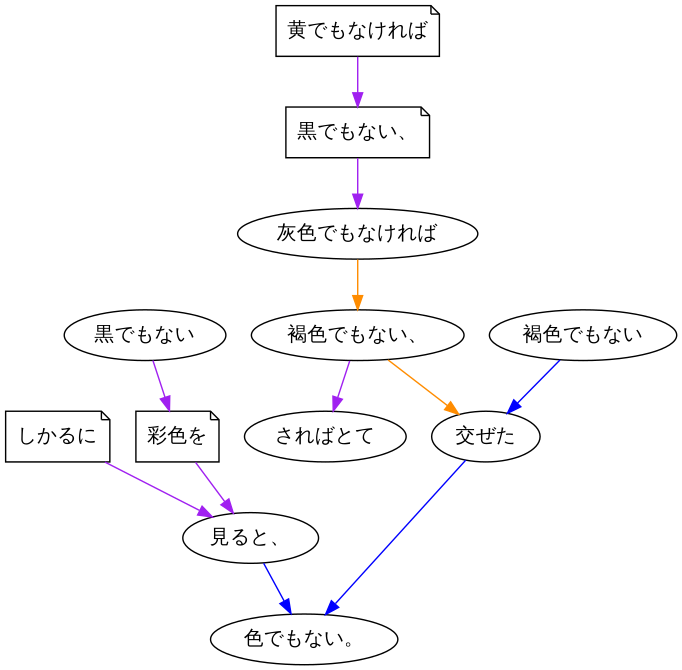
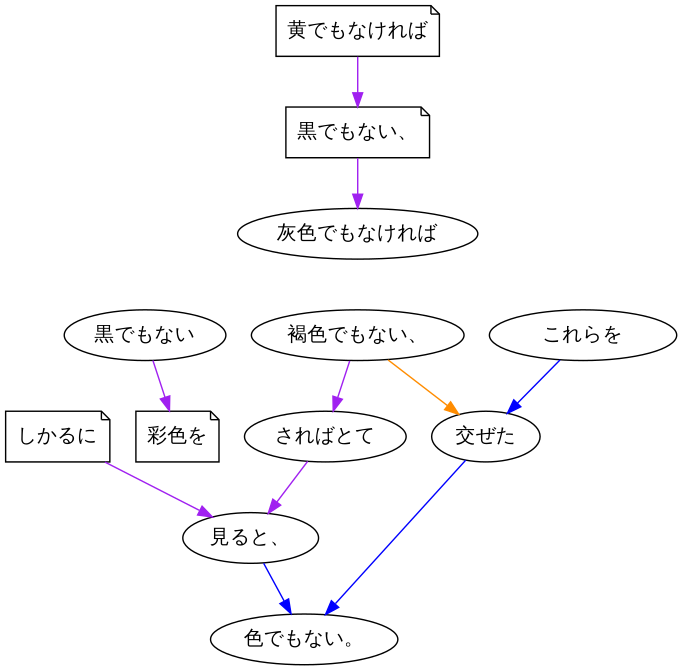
edge "灰色でもなければ" -> "褐色でもない、": removed
node "褐色でもない": label "褐色でもない" -> "これらを"
edge "彩色を" -> "見ると、": now "さればとて" -> "見ると、"
